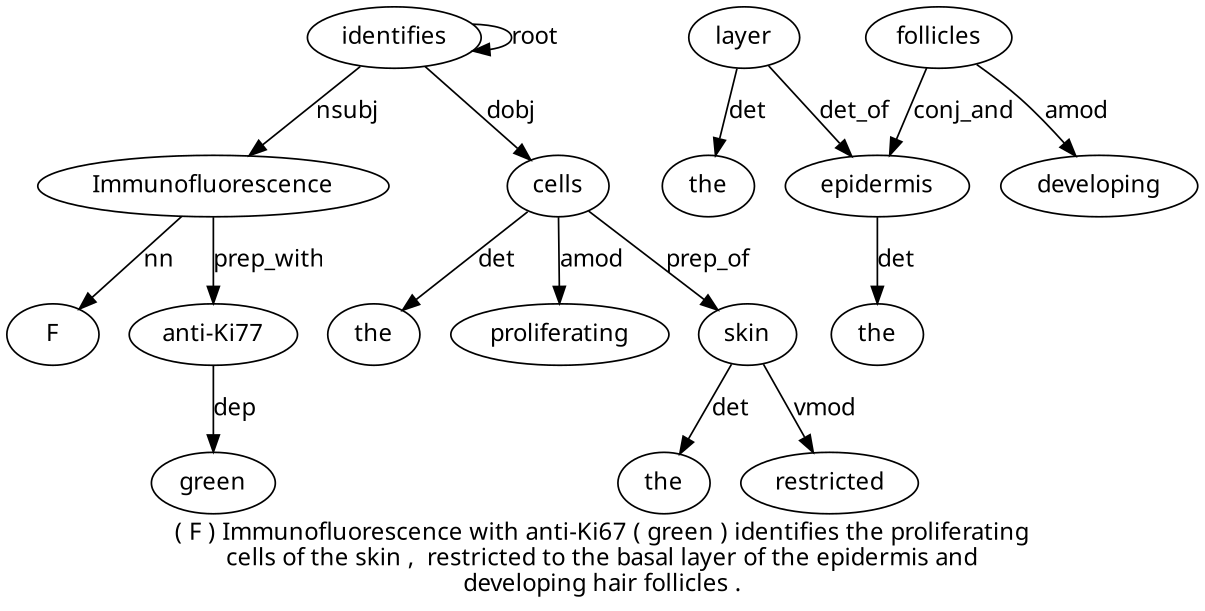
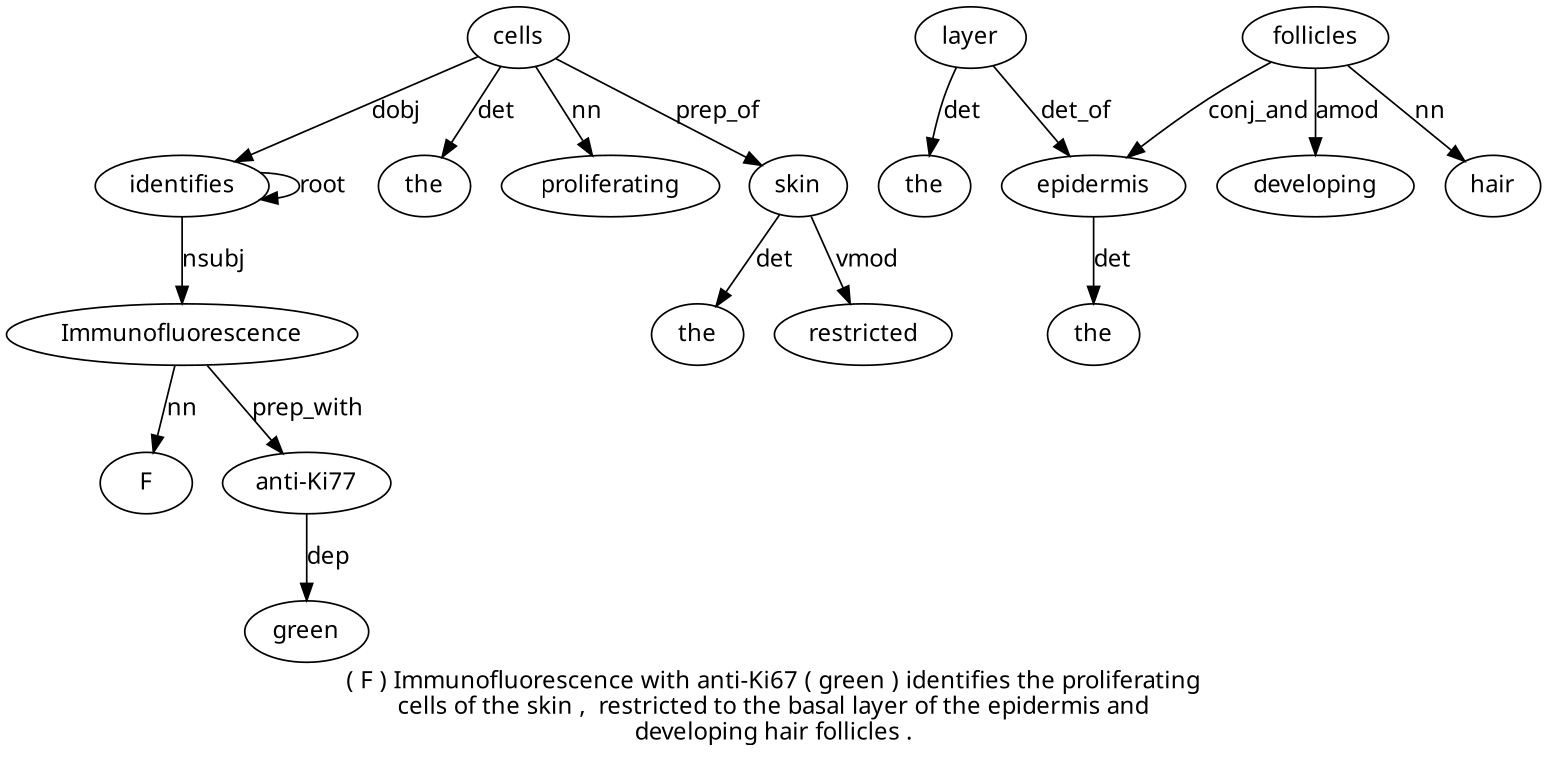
edge "identifies" -> "cells": reversed
node "hair": added
edge "cells" -> "proliferating": label "amod" -> "nn"
